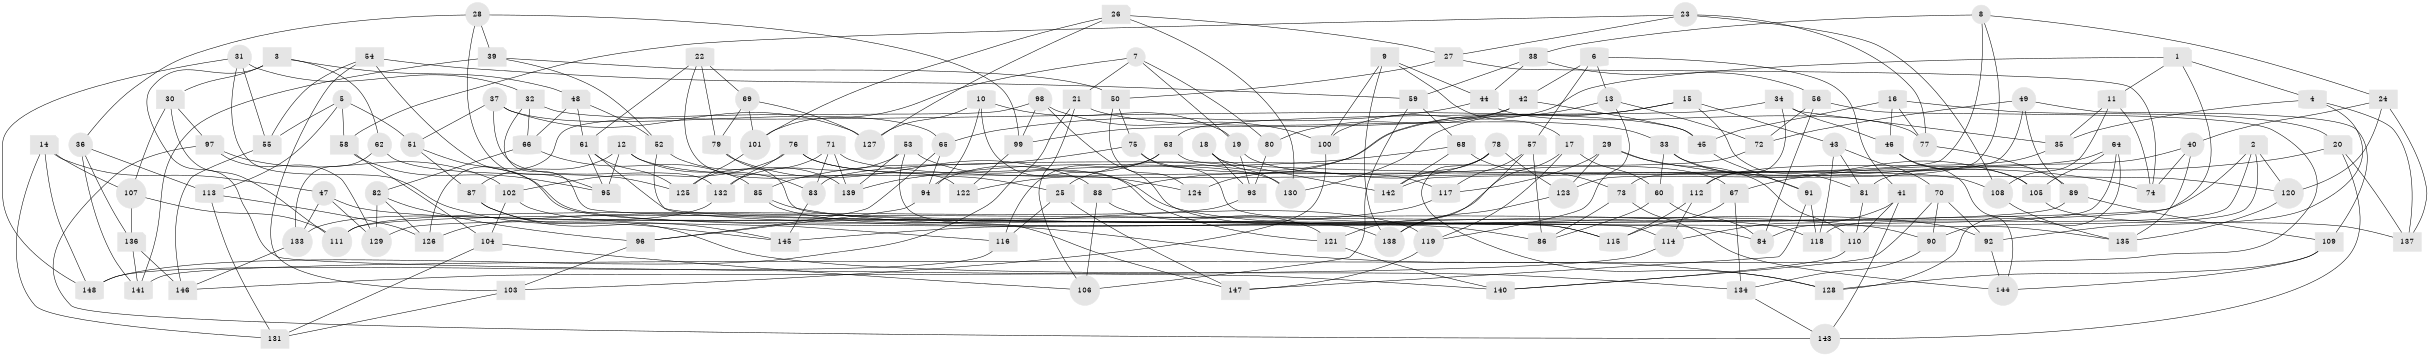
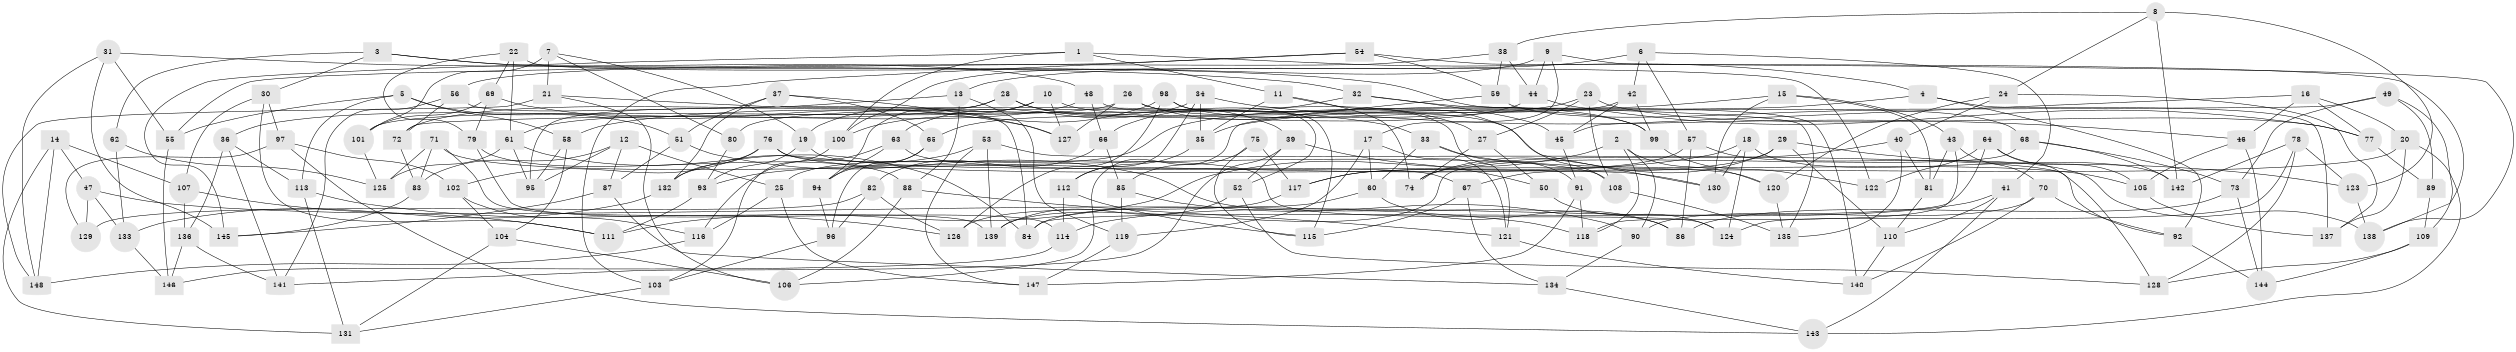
edge "50" -- "75": removed
edge "18" -- "124": added
edge "89" -- "129": removed
